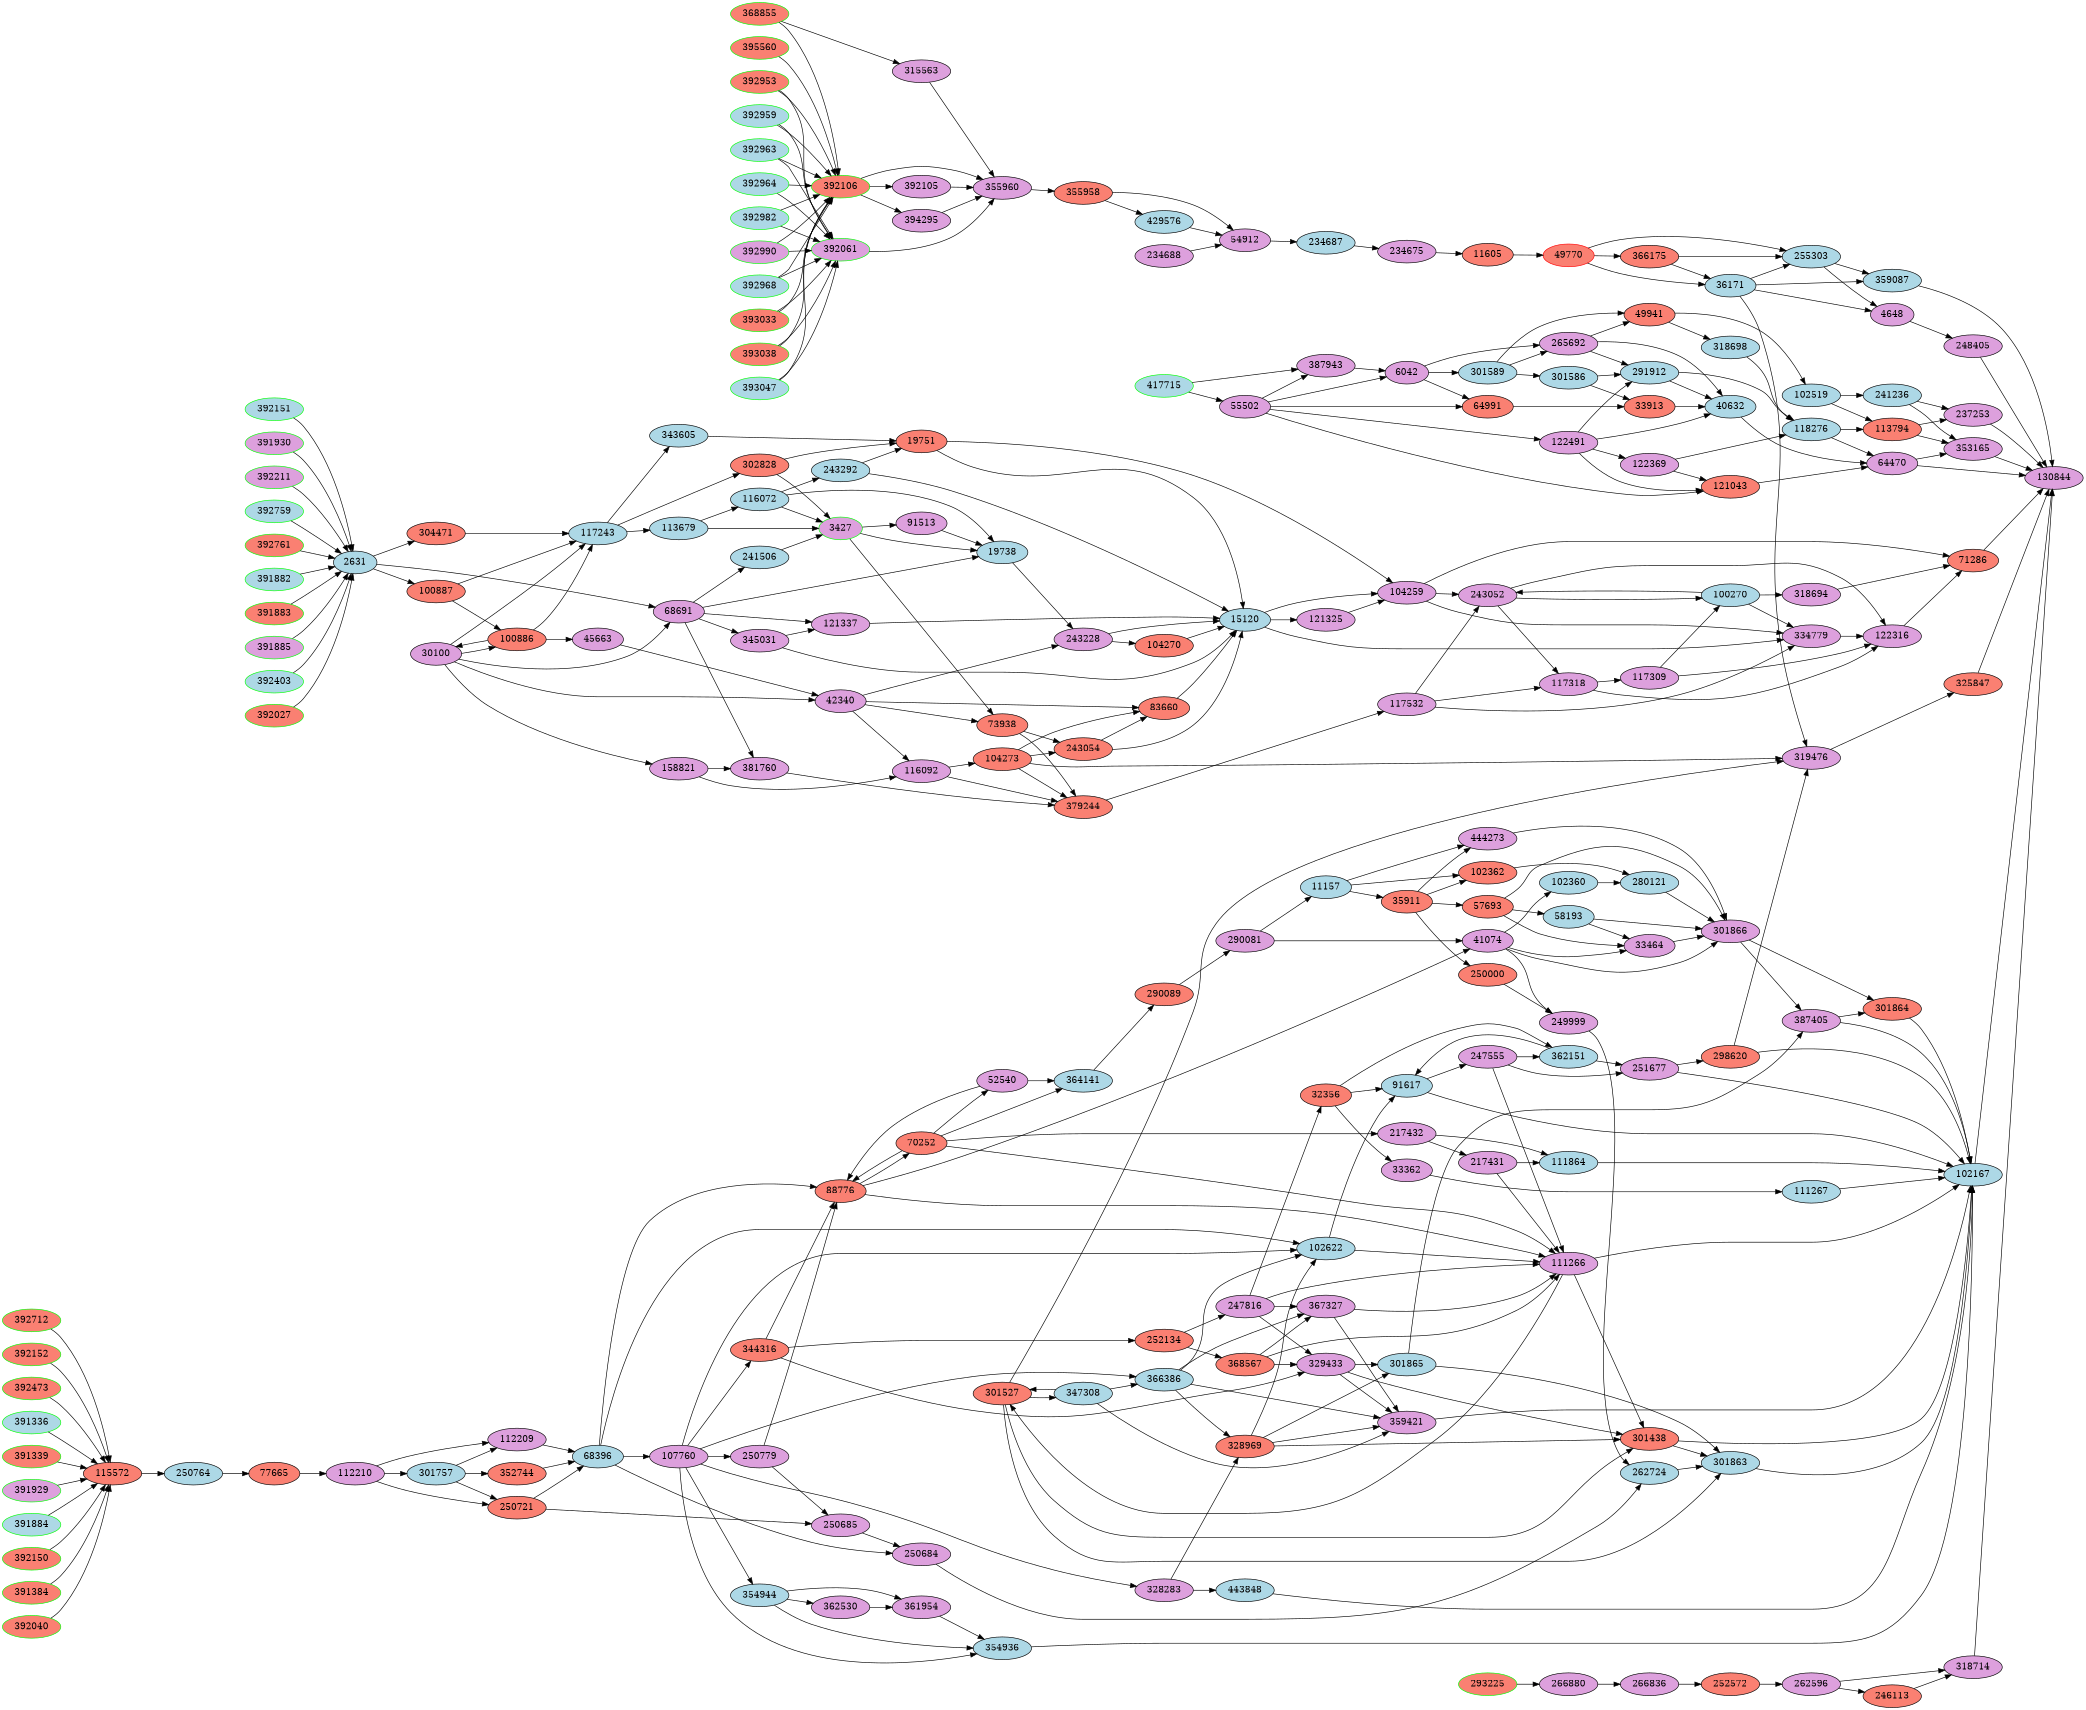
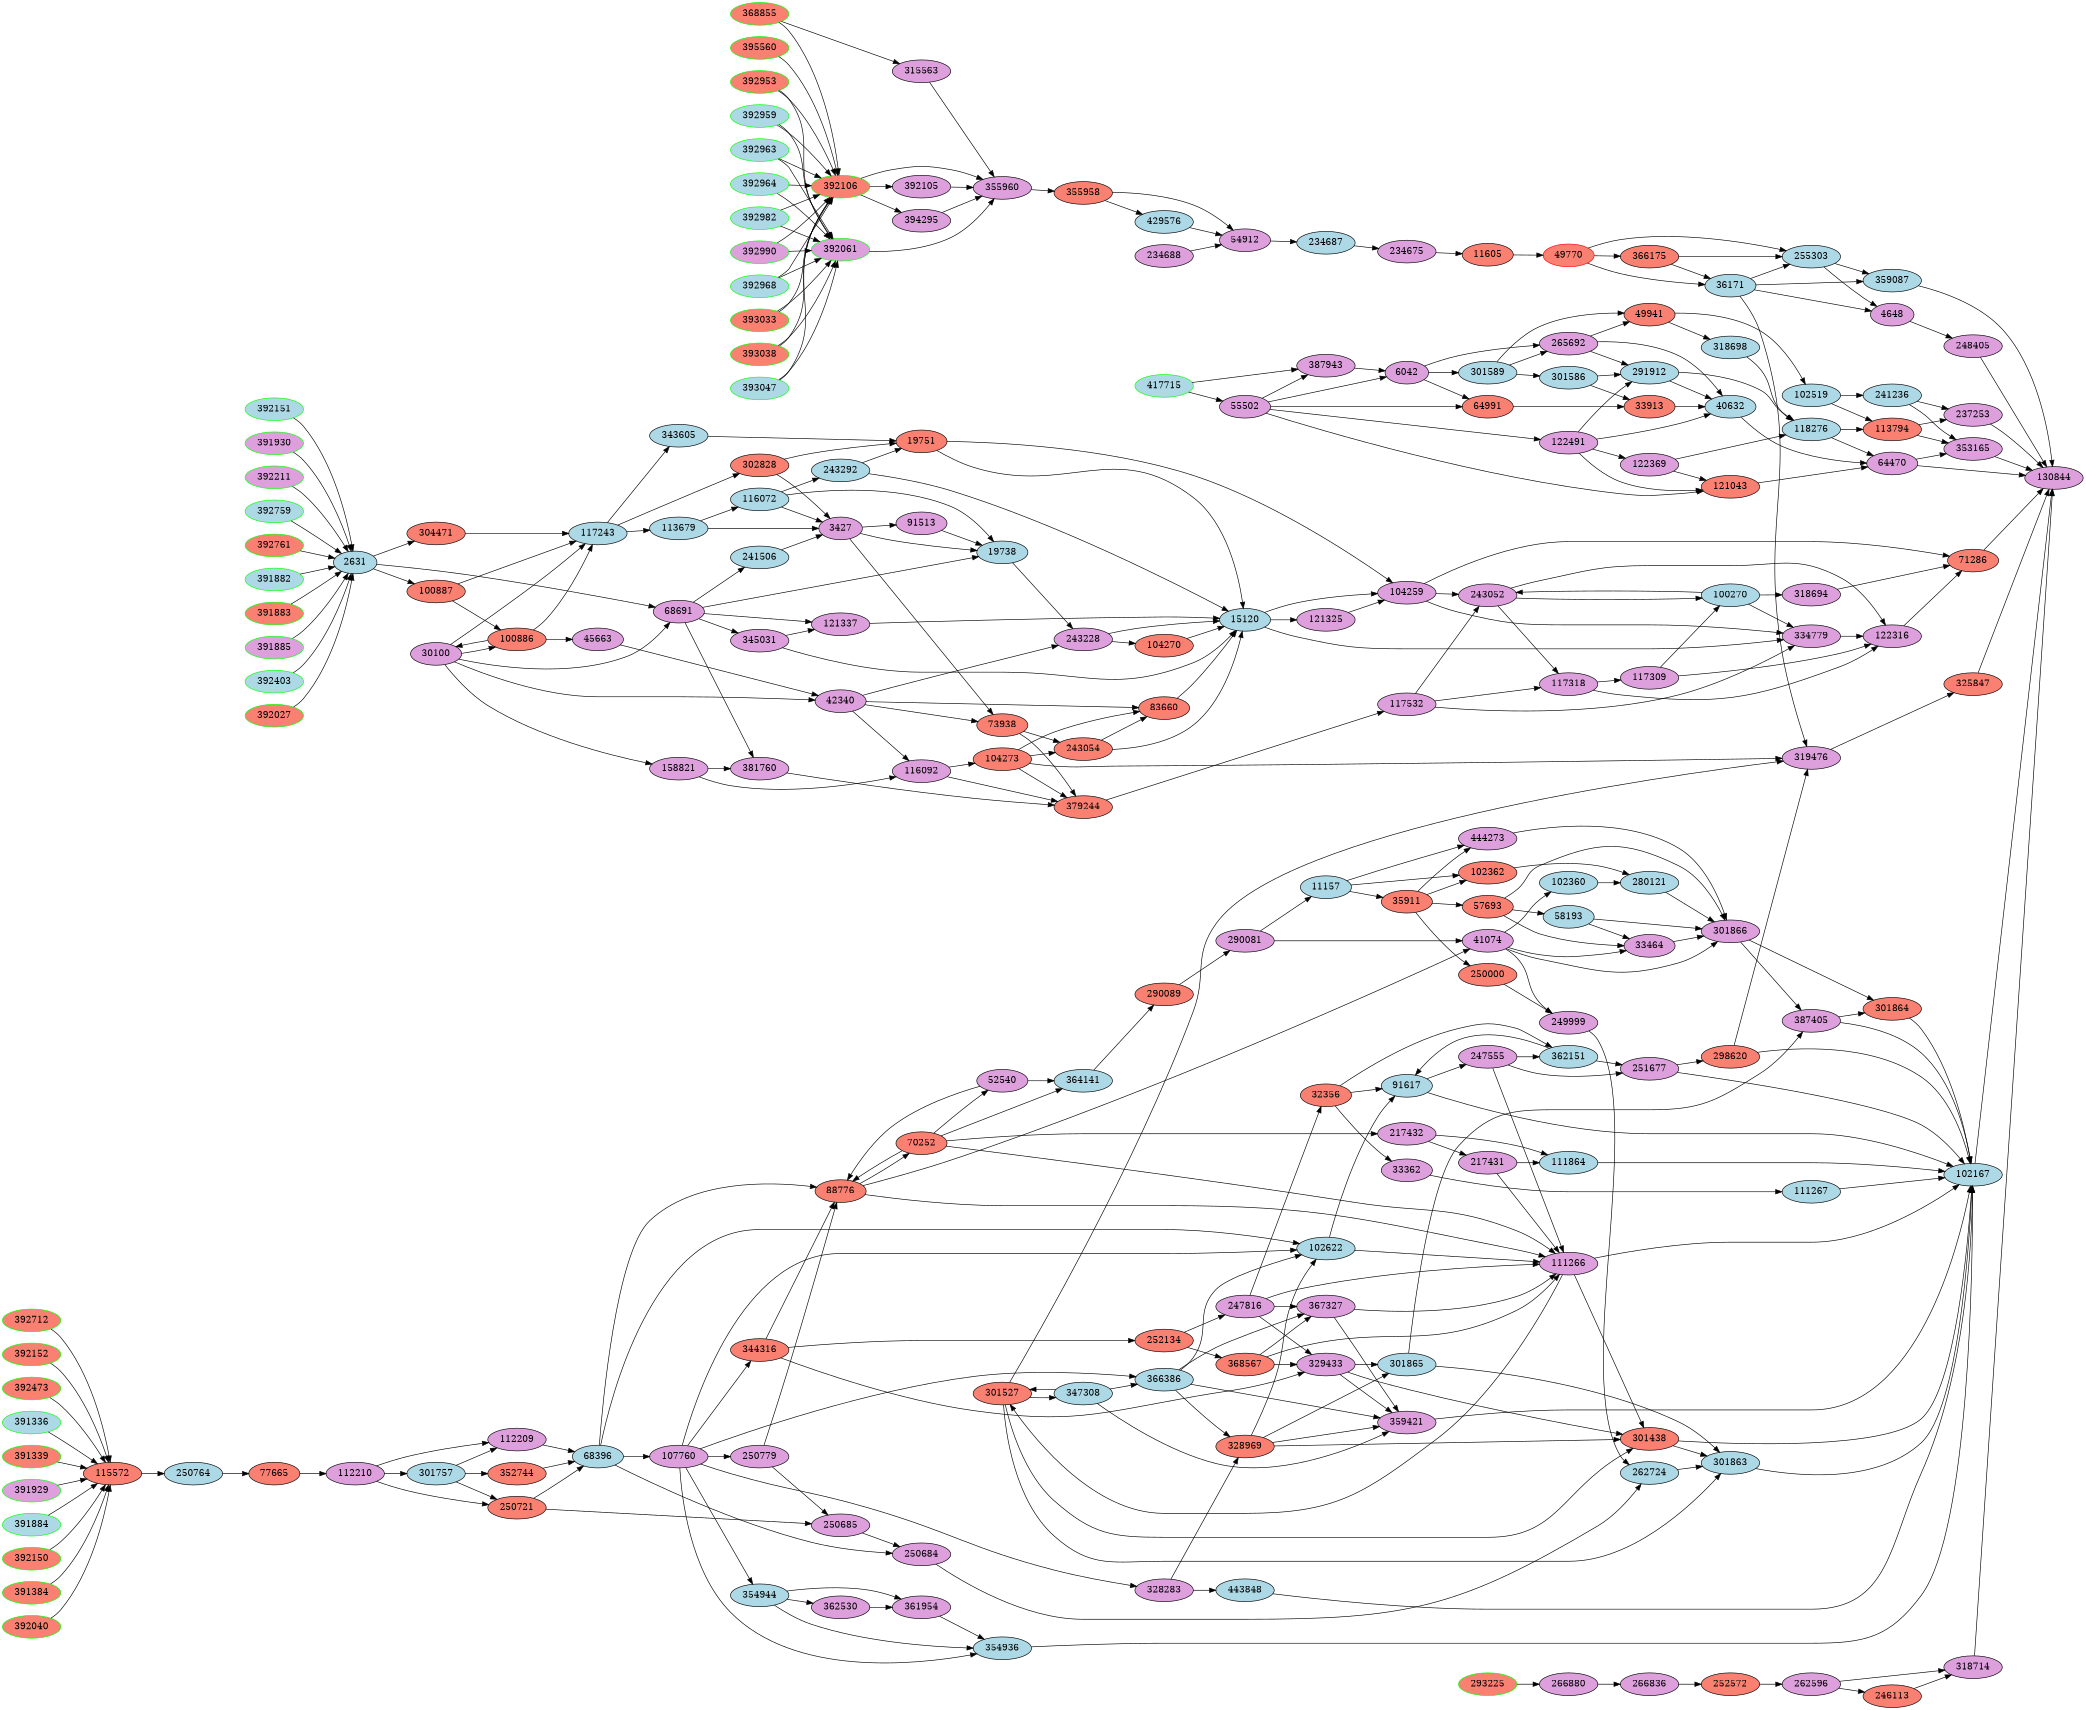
node "3427": color green -> black
